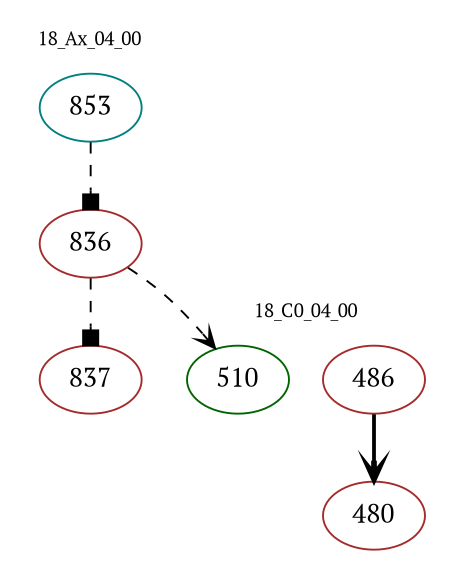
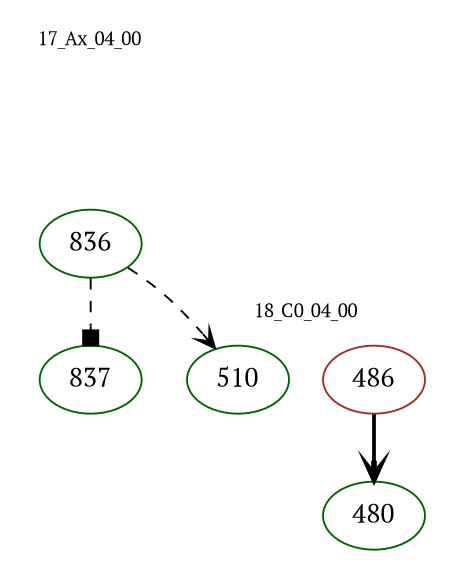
cluster "18_Ax_04_00": label "18_Ax_04_00" -> "17_Ax_04_00"
node "853": removed
node "836": color brown -> darkgreen
node "837": color brown -> darkgreen
node "480": color brown -> darkgreen
